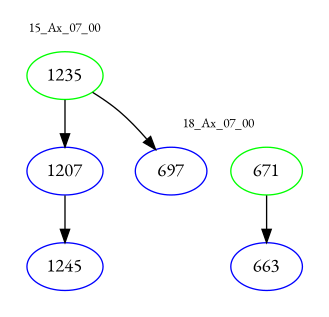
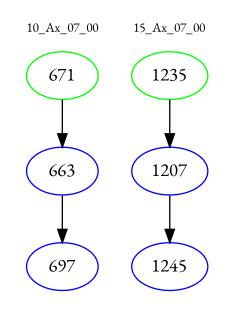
edge "1235" -> "697": now "663" -> "697"
cluster "18_Ax_07_00": label "18_Ax_07_00" -> "10_Ax_07_00"
